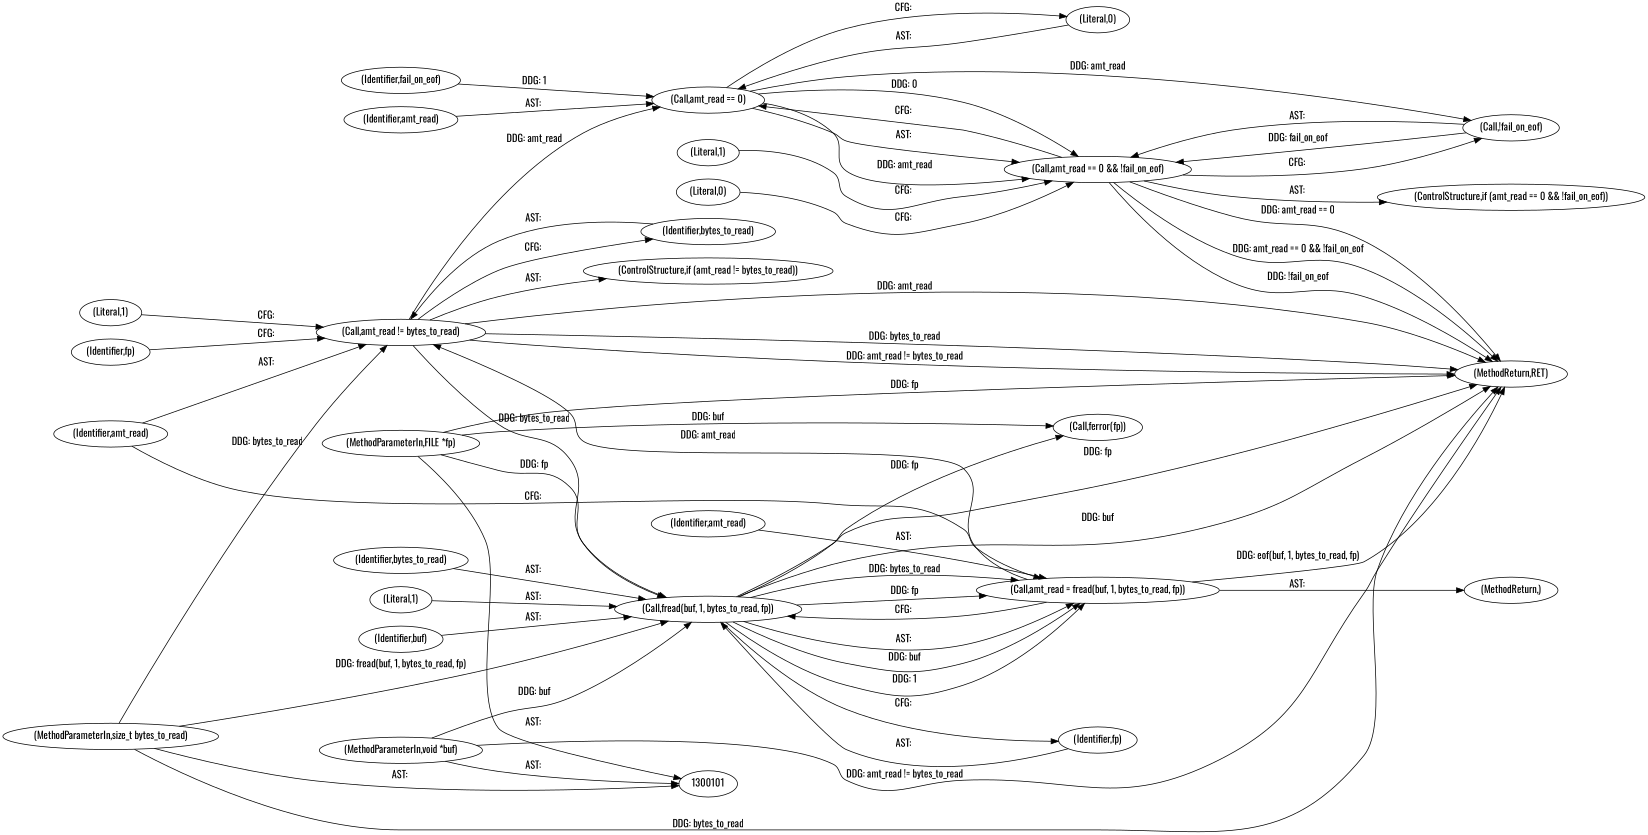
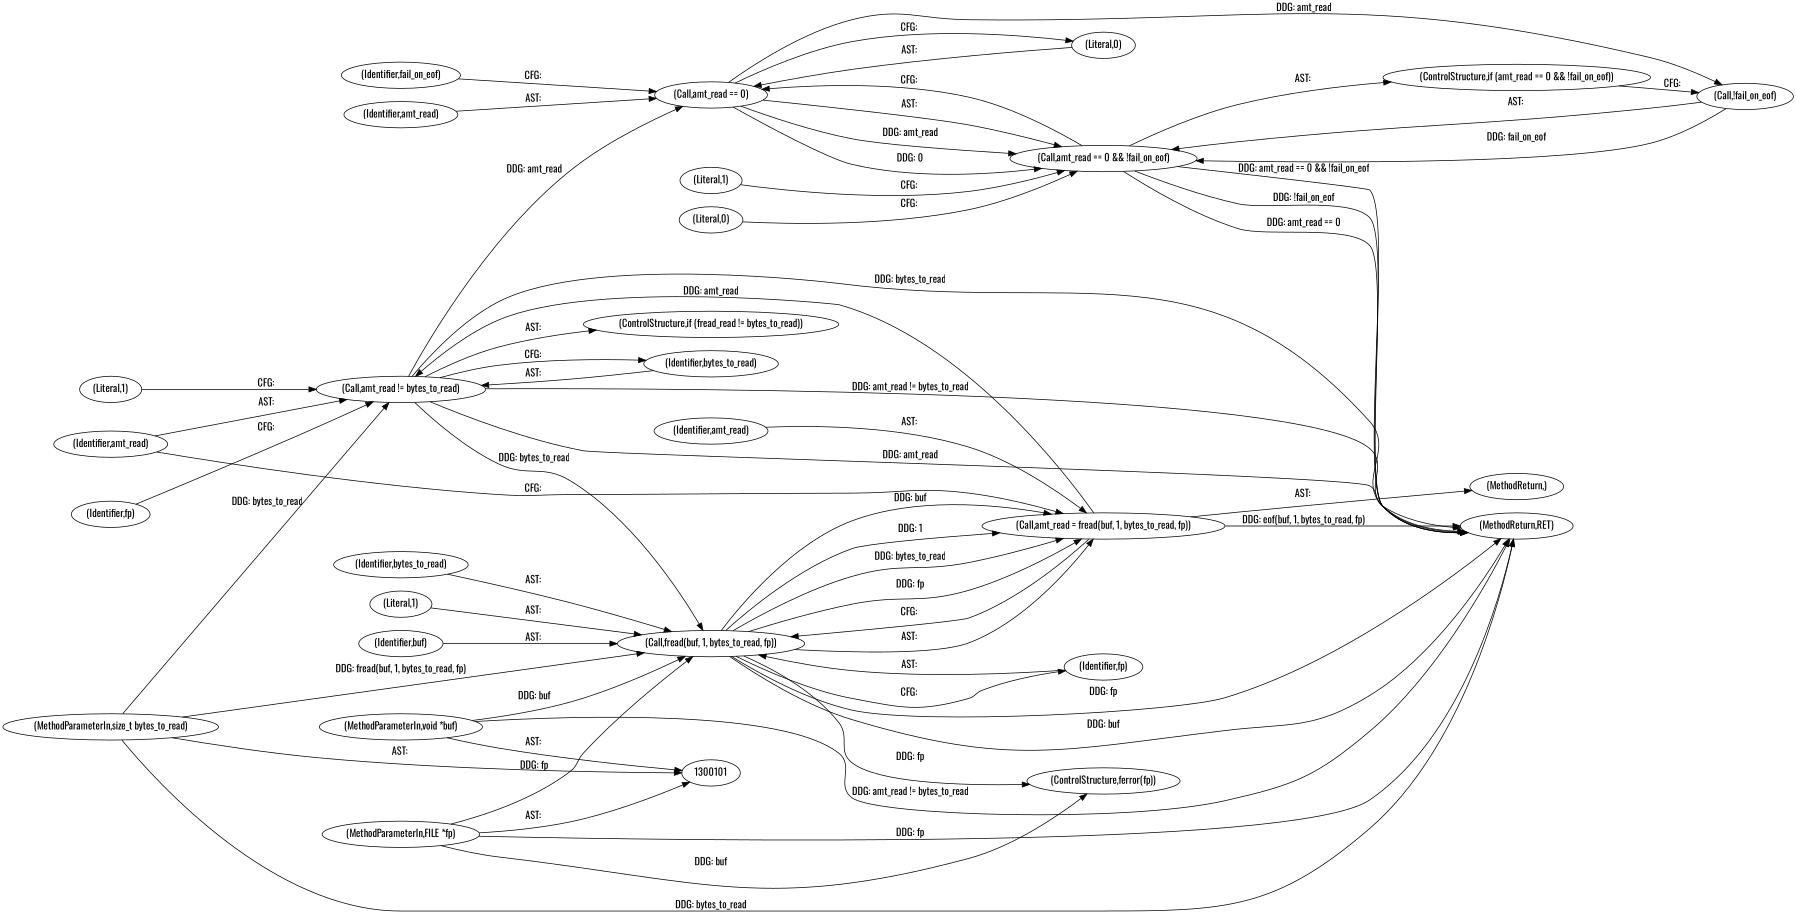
edge "(Identifier,fail_on_eof)" -> "(Call,amt_read == 0)": label "DDG: 1" -> "CFG: "
edge "(Call,amt_read == 0 && !fail_on_eof)" -> "(Call,!fail_on_eof)": now "(ControlStructure,if (amt_read == 0 && !fail_on_eof))" -> "(Call,!fail_on_eof)"
node "(ControlStructure,if (amt_read != bytes_to_read))": label "(ControlStructure,if (amt_read != bytes_to_read))" -> "(ControlStructure,if (fread_read != bytes_to_read))"
node "(Call,ferror(fp))": label "(Call,ferror(fp))" -> "(ControlStructure,ferror(fp))"
